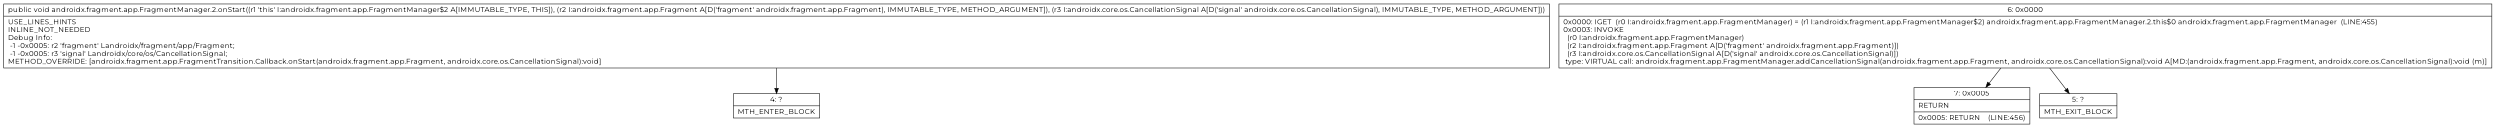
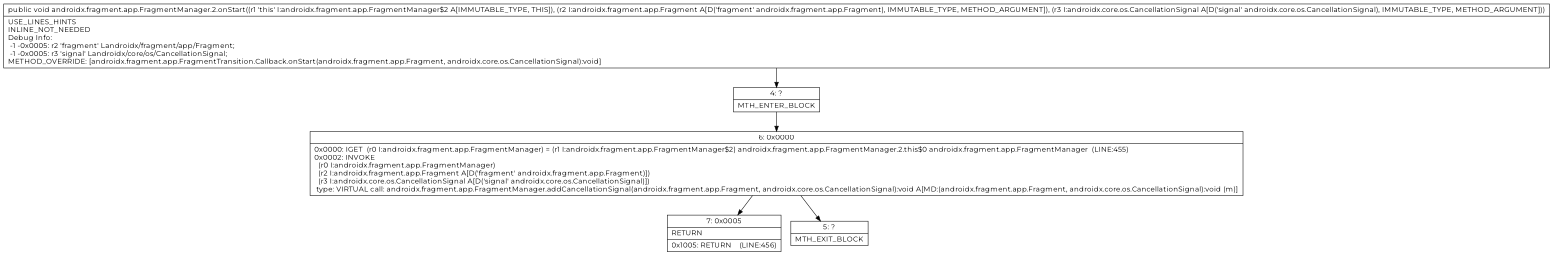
node "6: 0x0000": text "0x0003: INVOKE" -> "0x0002: INVOKE"
node "7: 0x0005": text "0x0005: RETURN    (LINE:456)" -> "0x1005: RETURN    (LINE:456)"
edge "4: ?" -> "6: 0x0000": added
